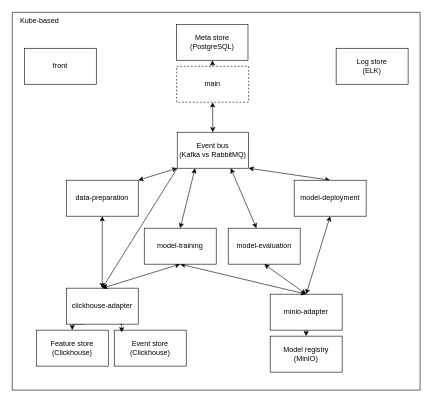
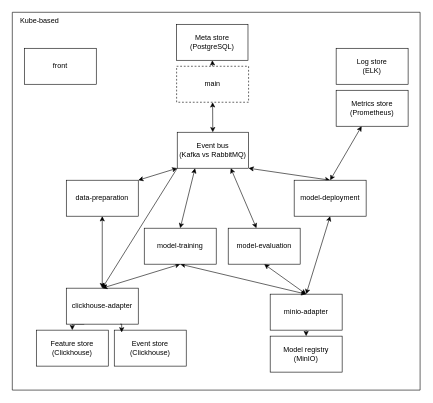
node "Metrics store (Prometheus)": added
edge "Metrics store (Prometheus)" -- "model-deployment": added
